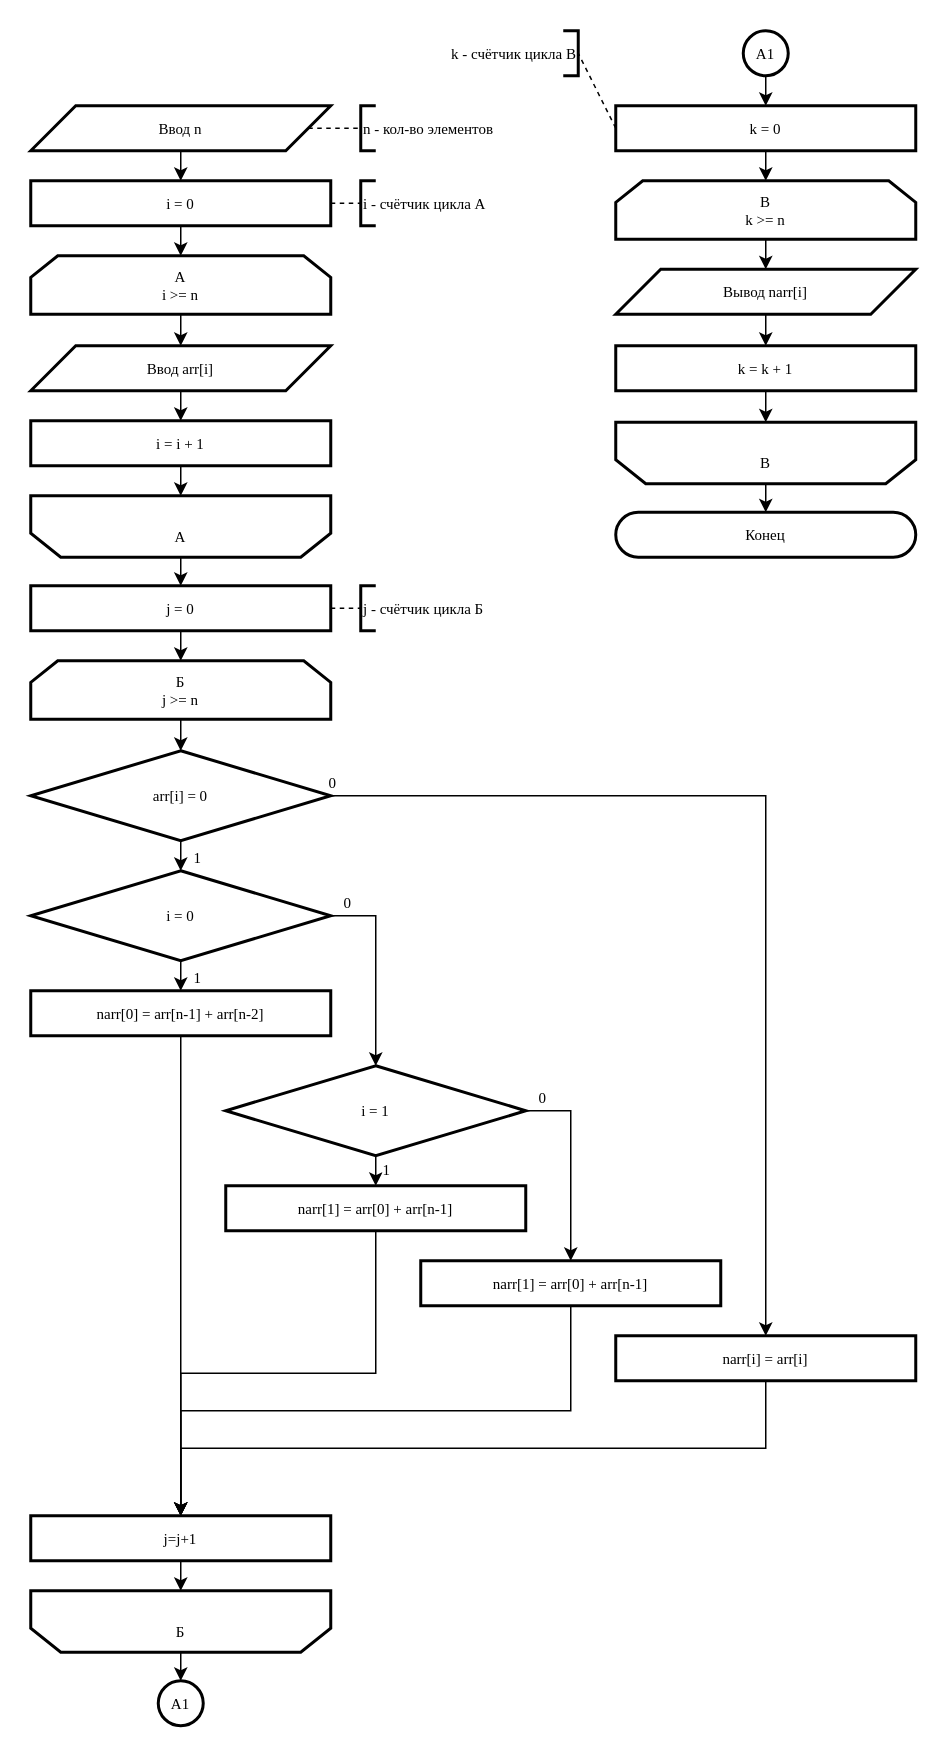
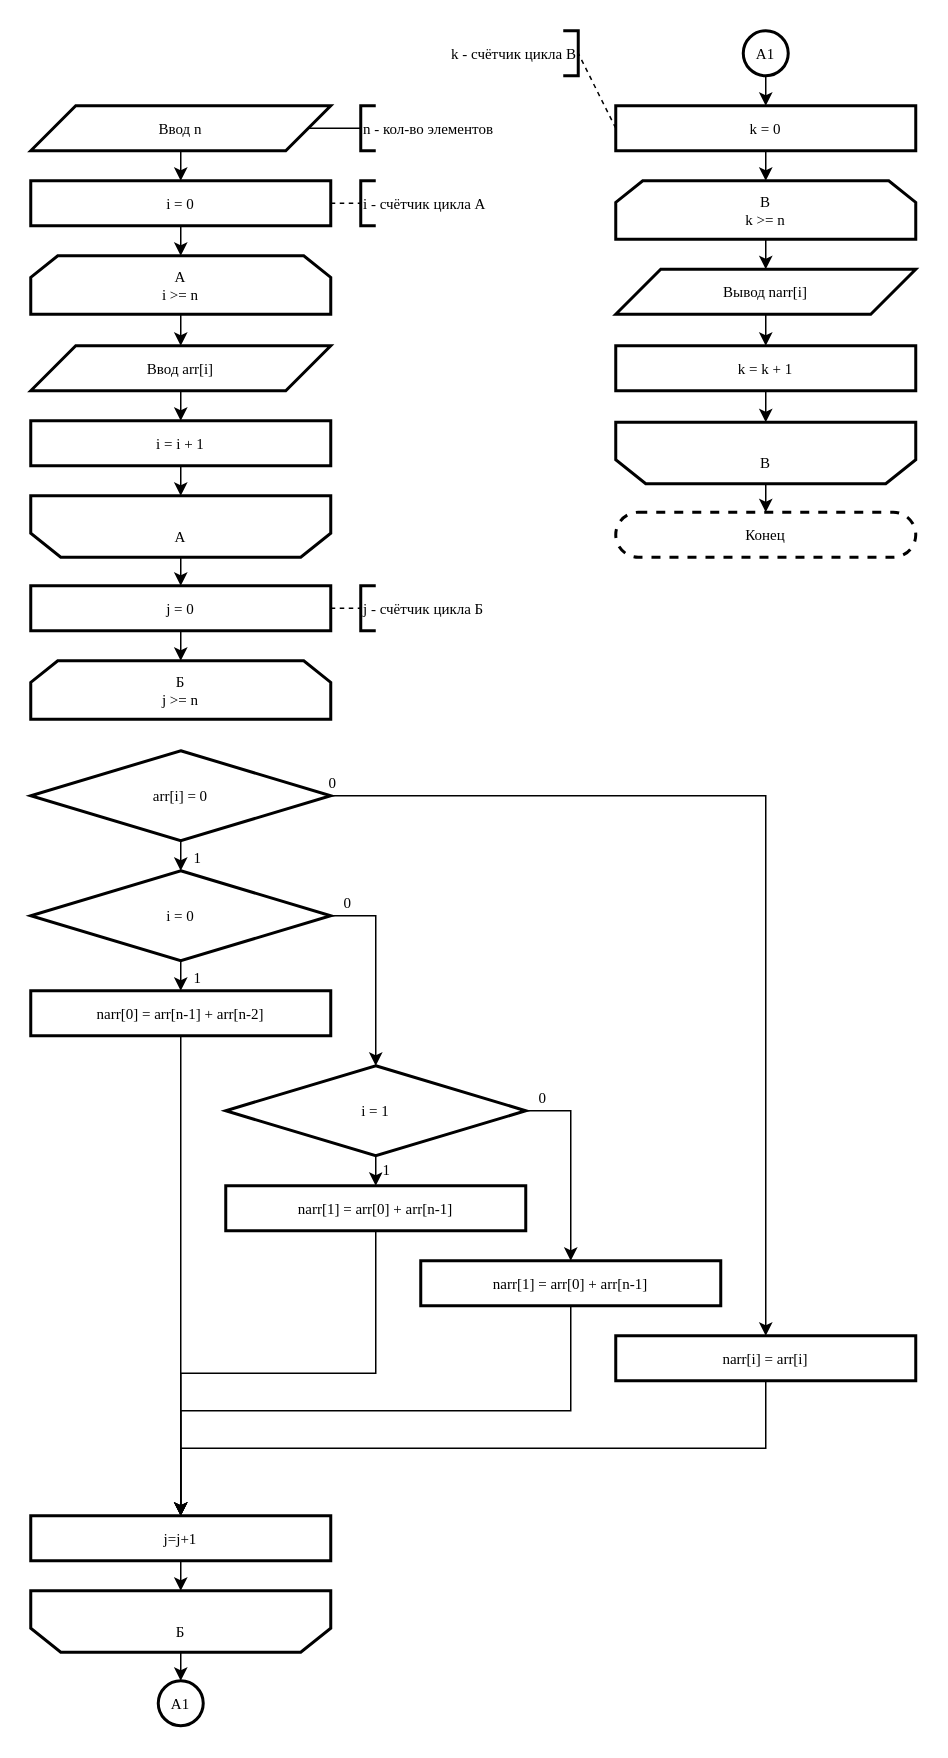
edge "Ввод n" -- "n - кол-во элементов": style dashed -> solid
node "Конец": style solid -> dashed
edge "Б j >= n" -> "arr[i] = 0": removed
